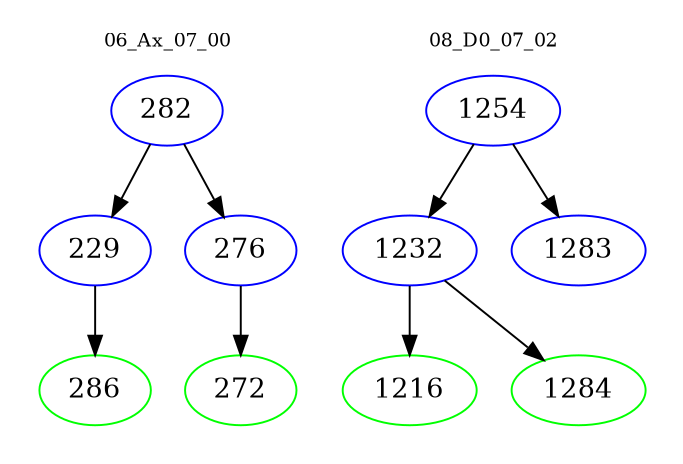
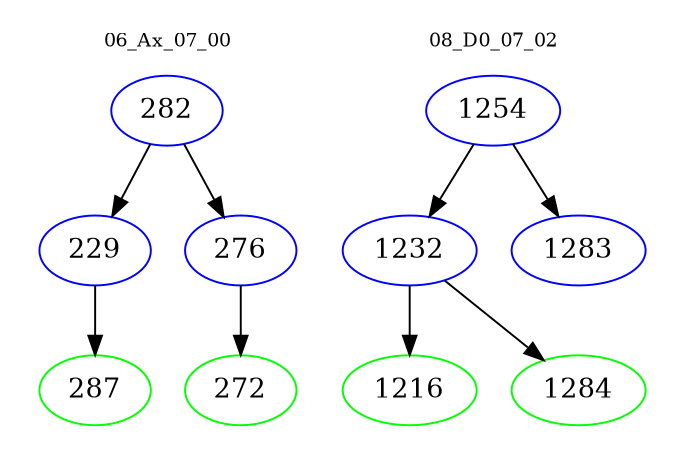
node "286": label "286" -> "287"
